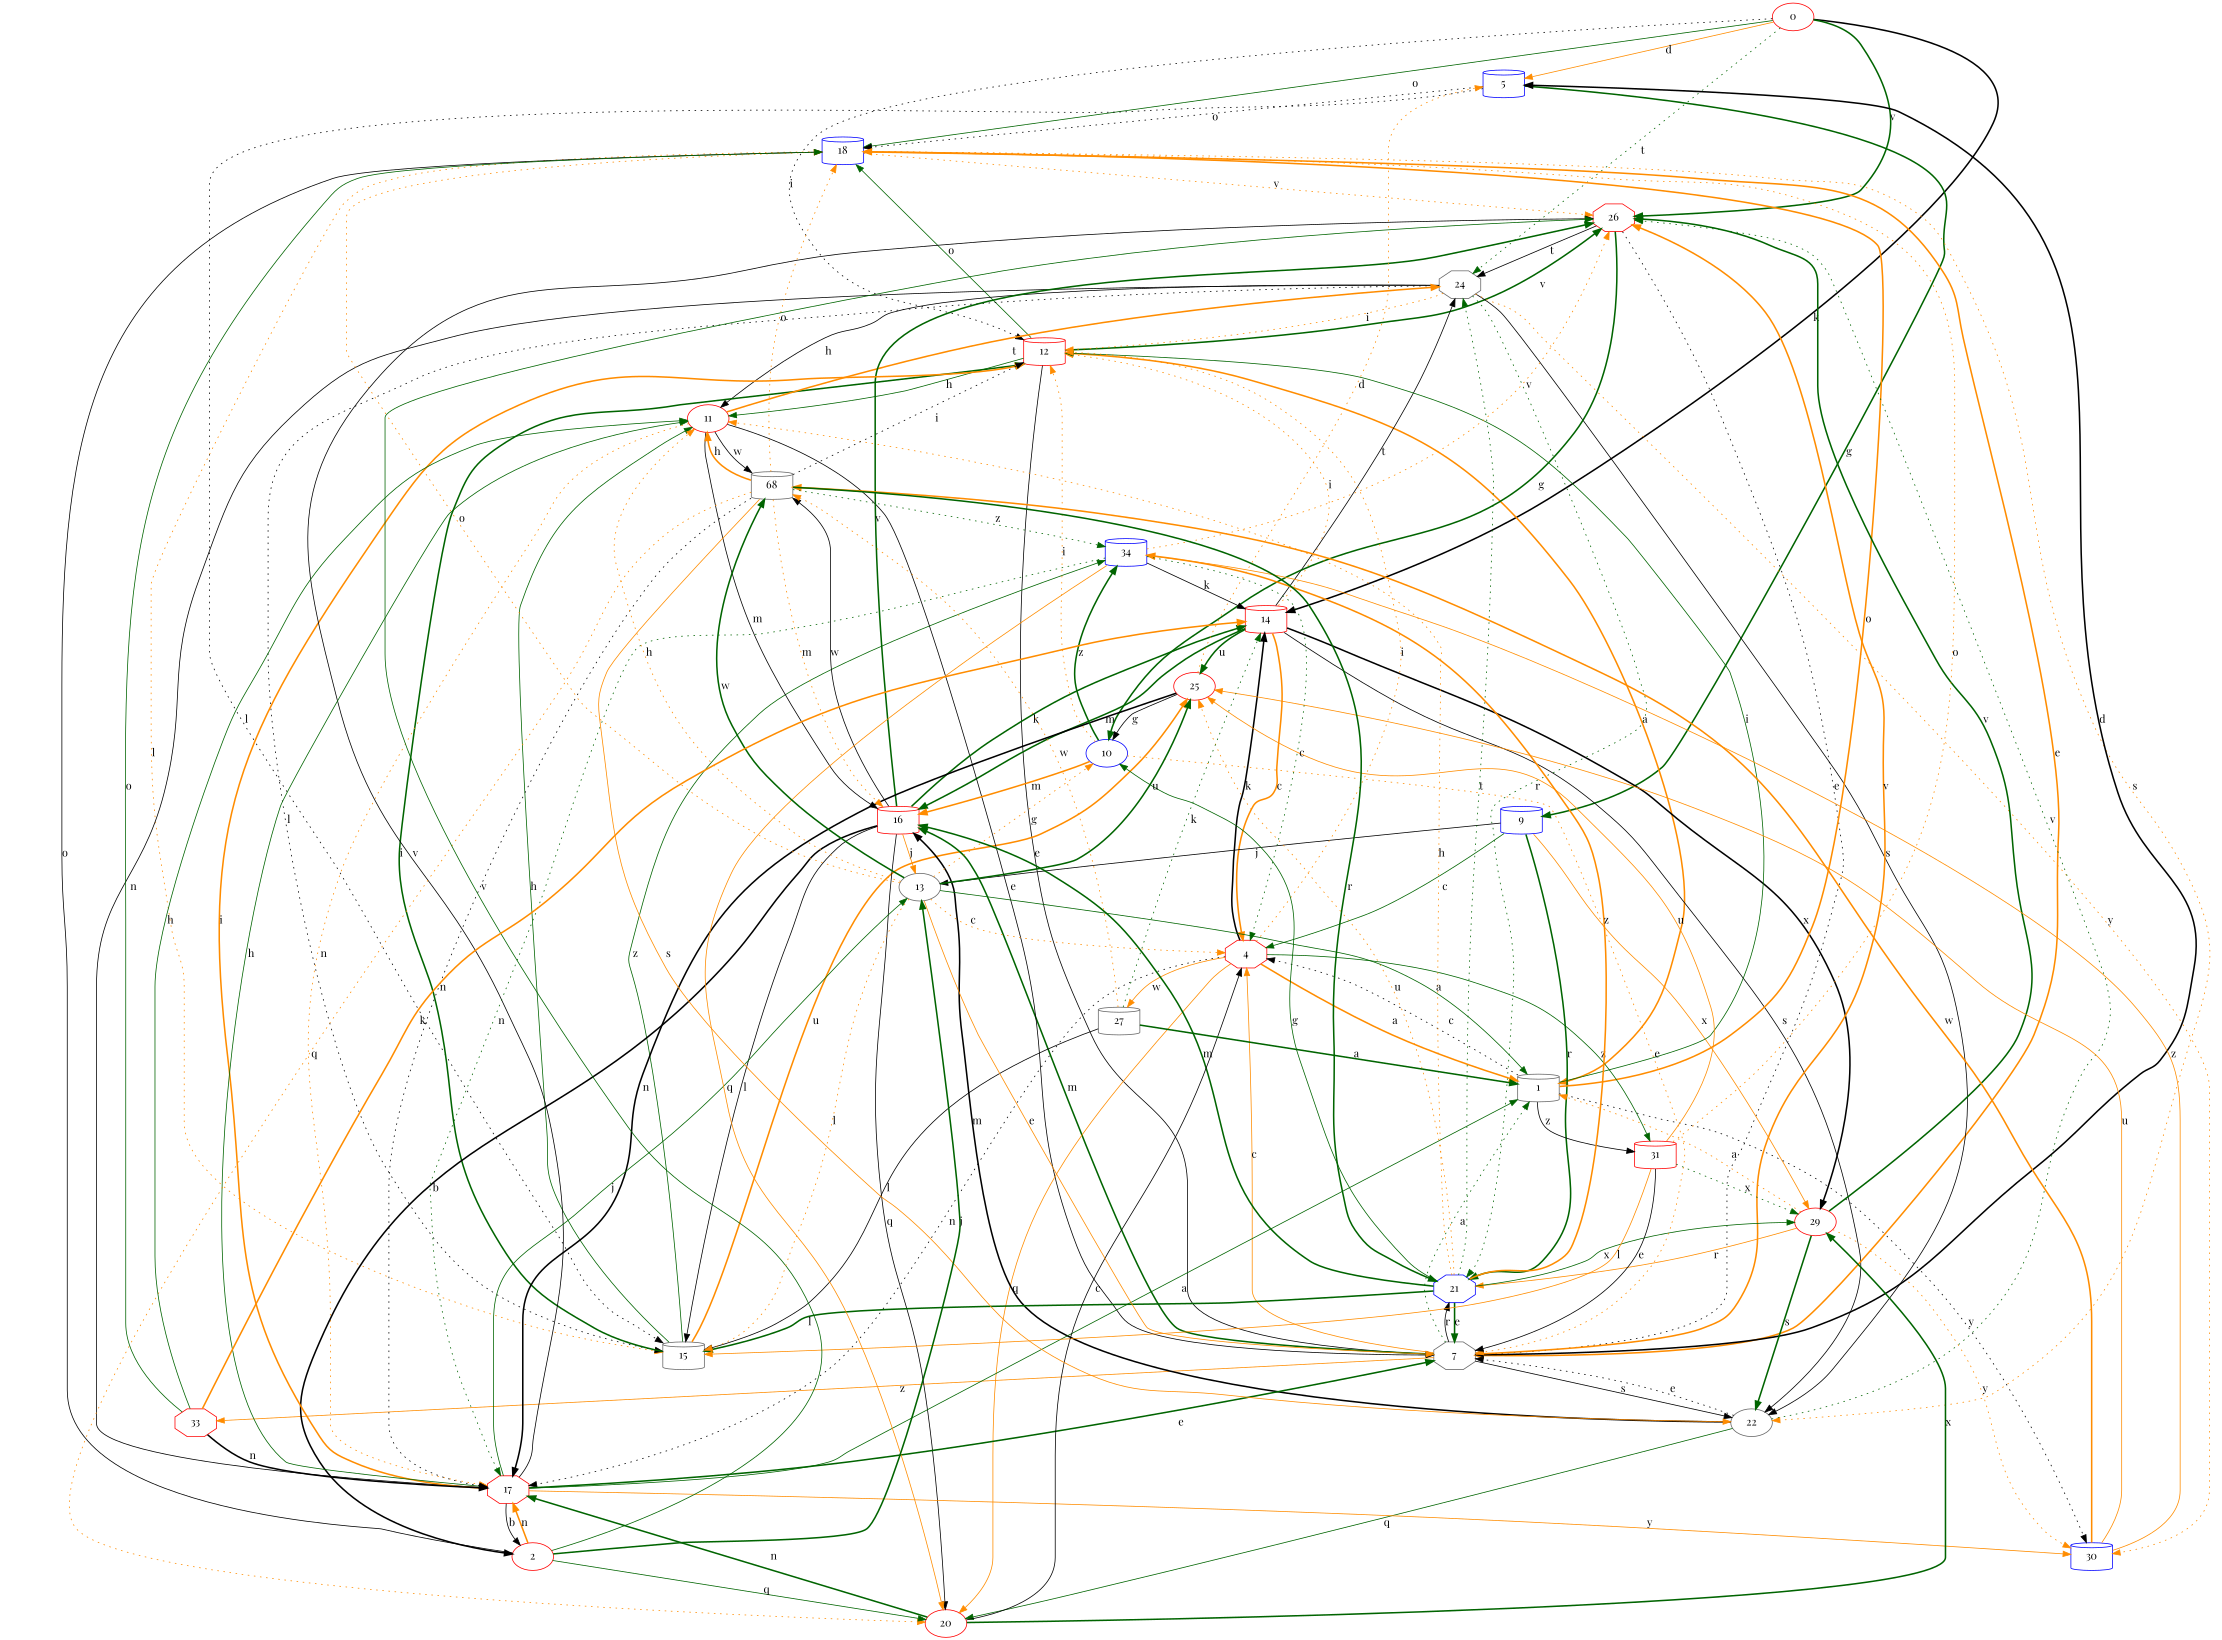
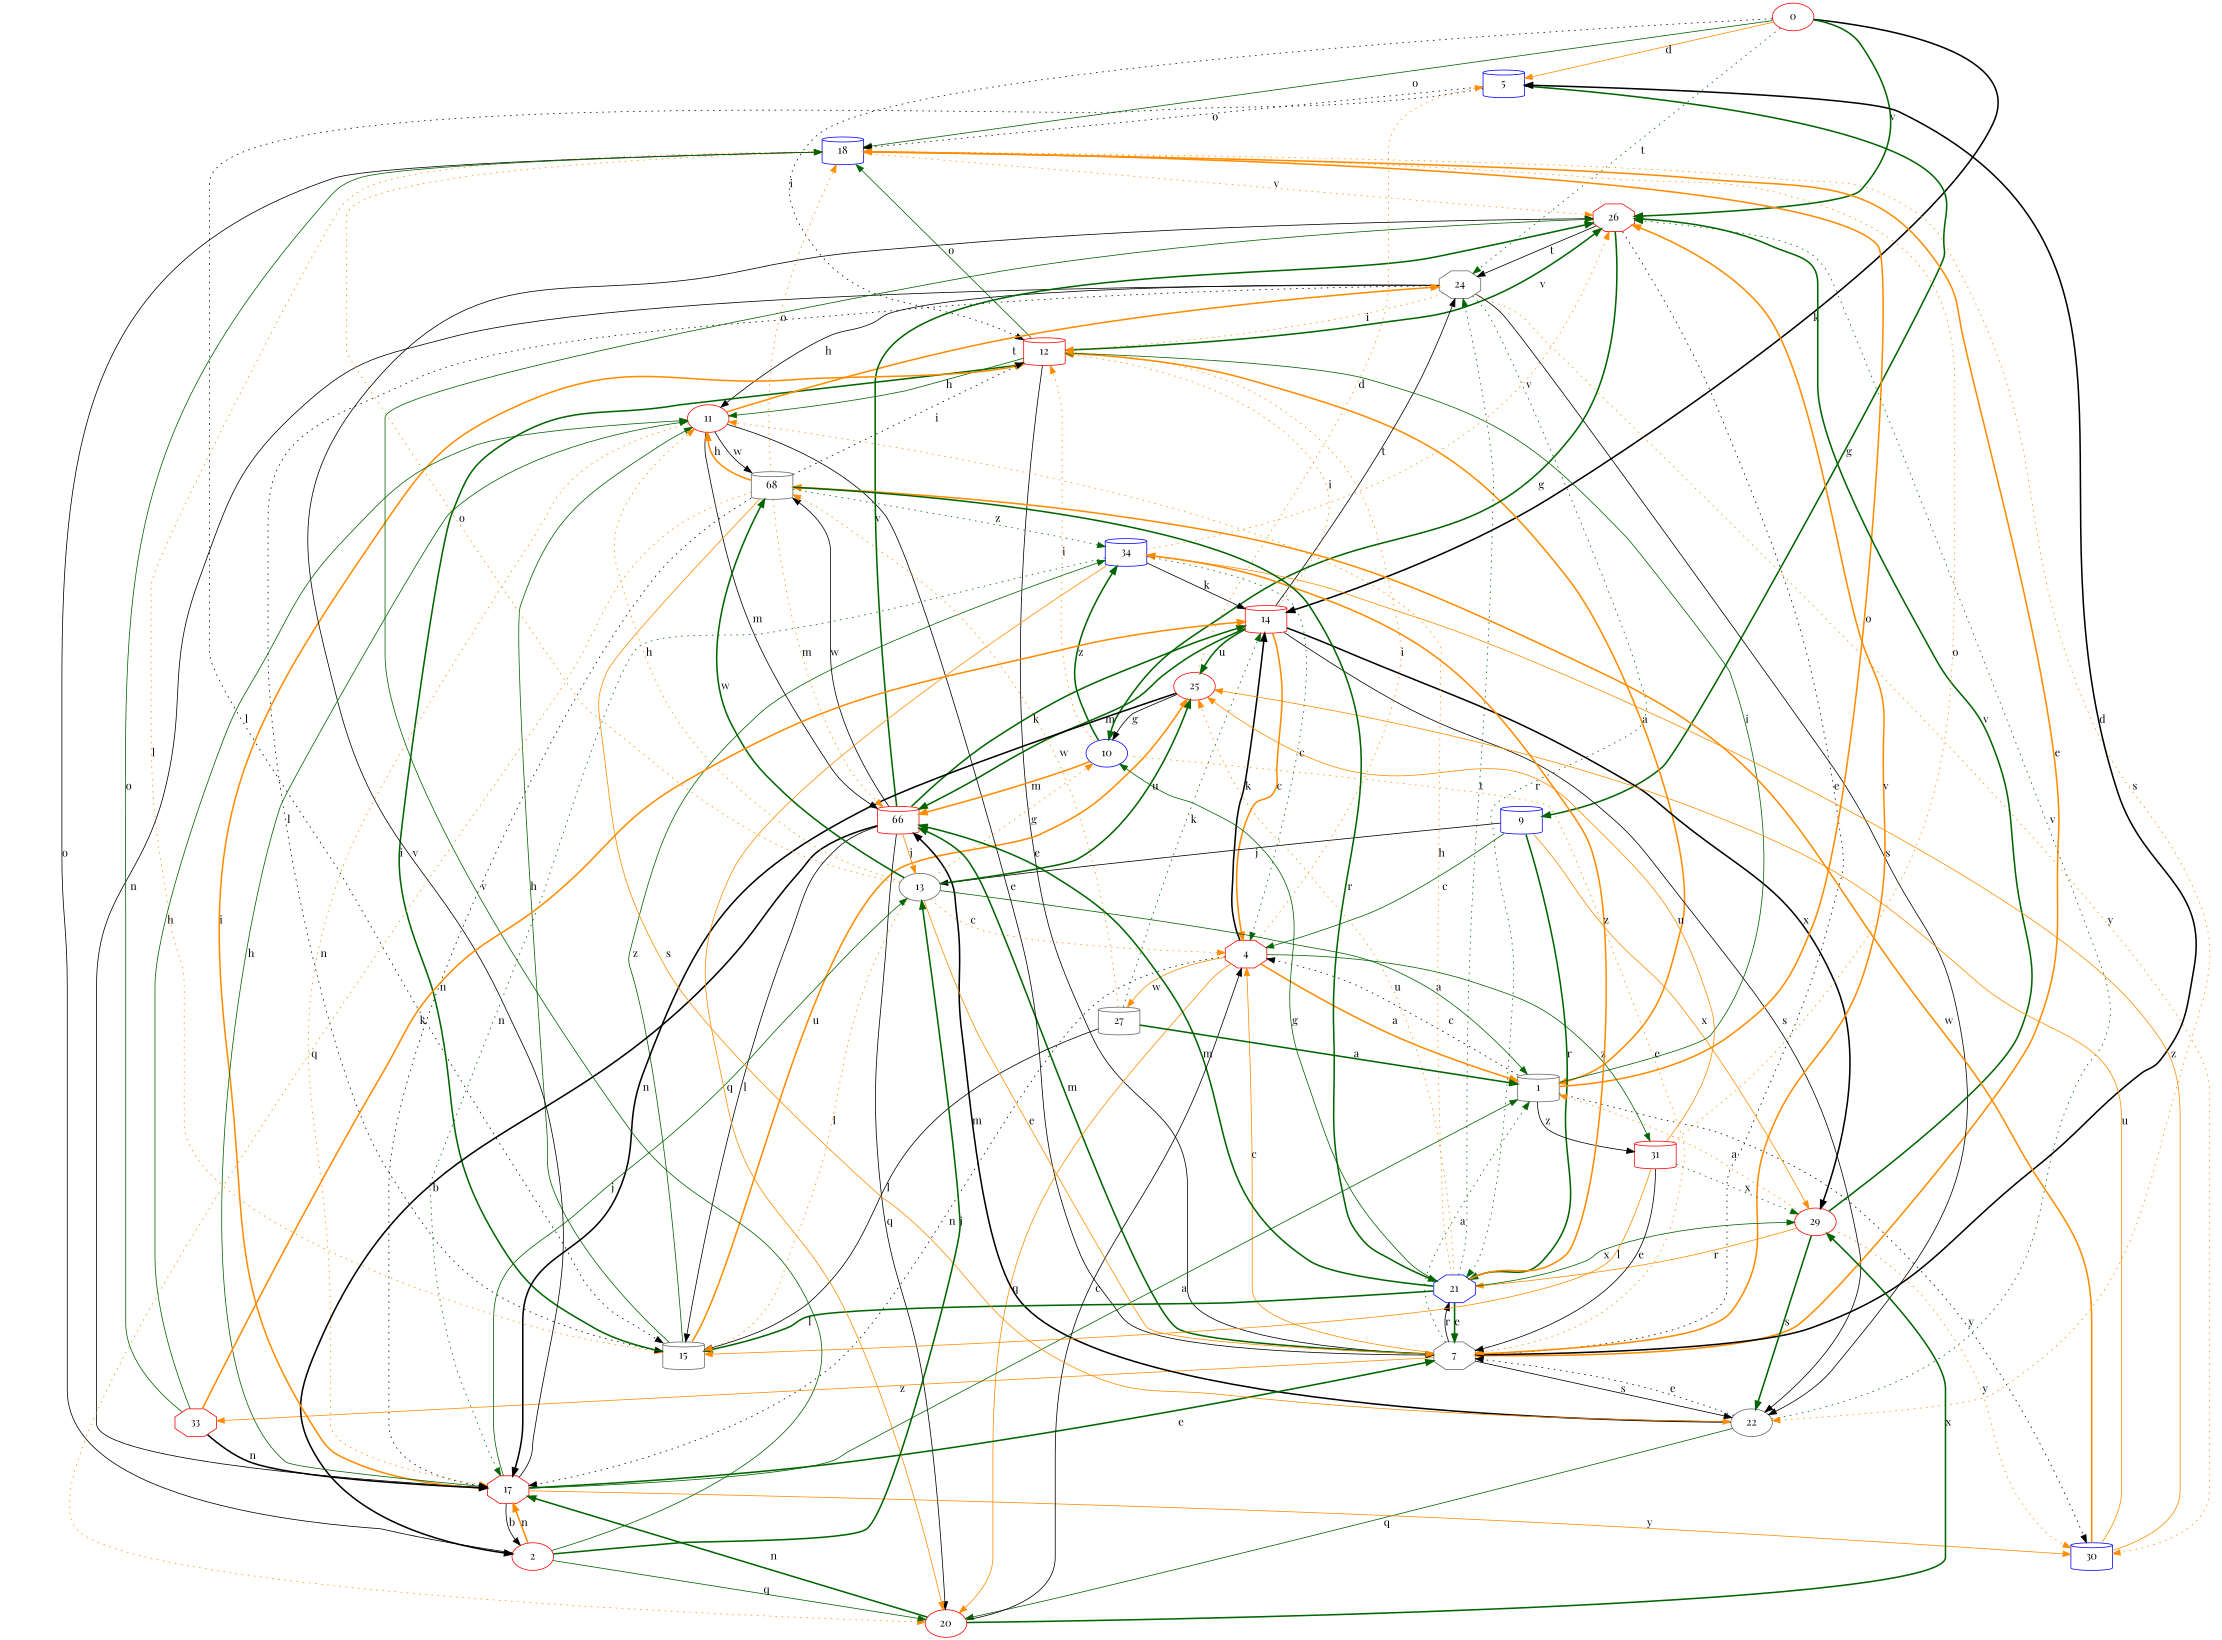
node "16": label "16" -> "66"
